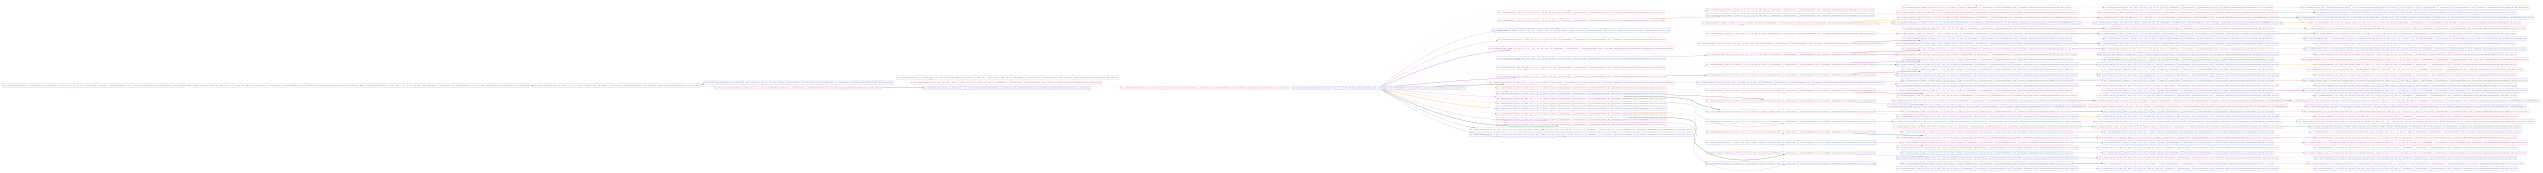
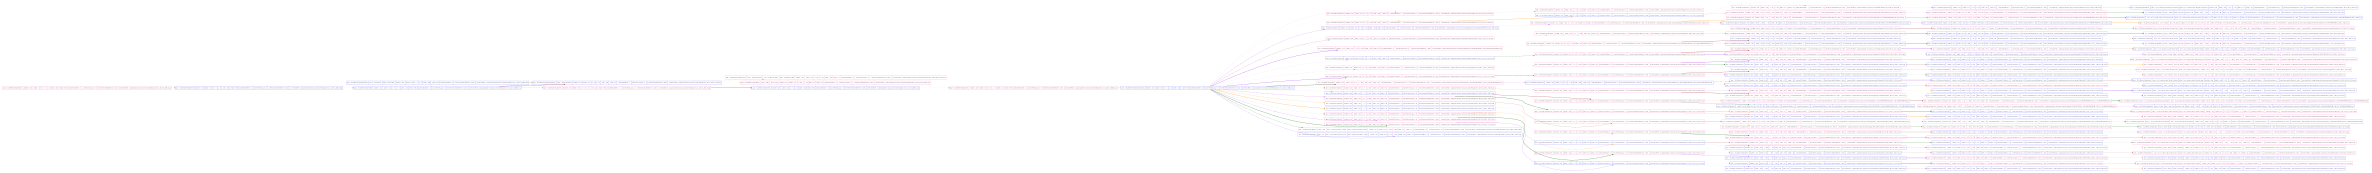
edge "type = XCUIElementTypeApplication" -> "type = XCUIElementTypeWindow": now "type = XCUIElementTypeApplication" -> "type = XCUIElementTypeNavigationBar"
